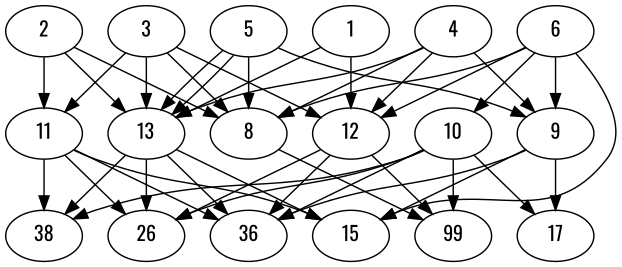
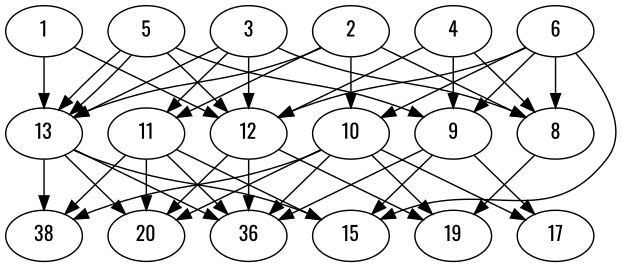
edge "5" -> "8": now "5" -> "12"
edge "2" -> "10": added
edge "4" -> "13": removed
node "26": label "26" -> "20"
node "99": label "99" -> "19"
